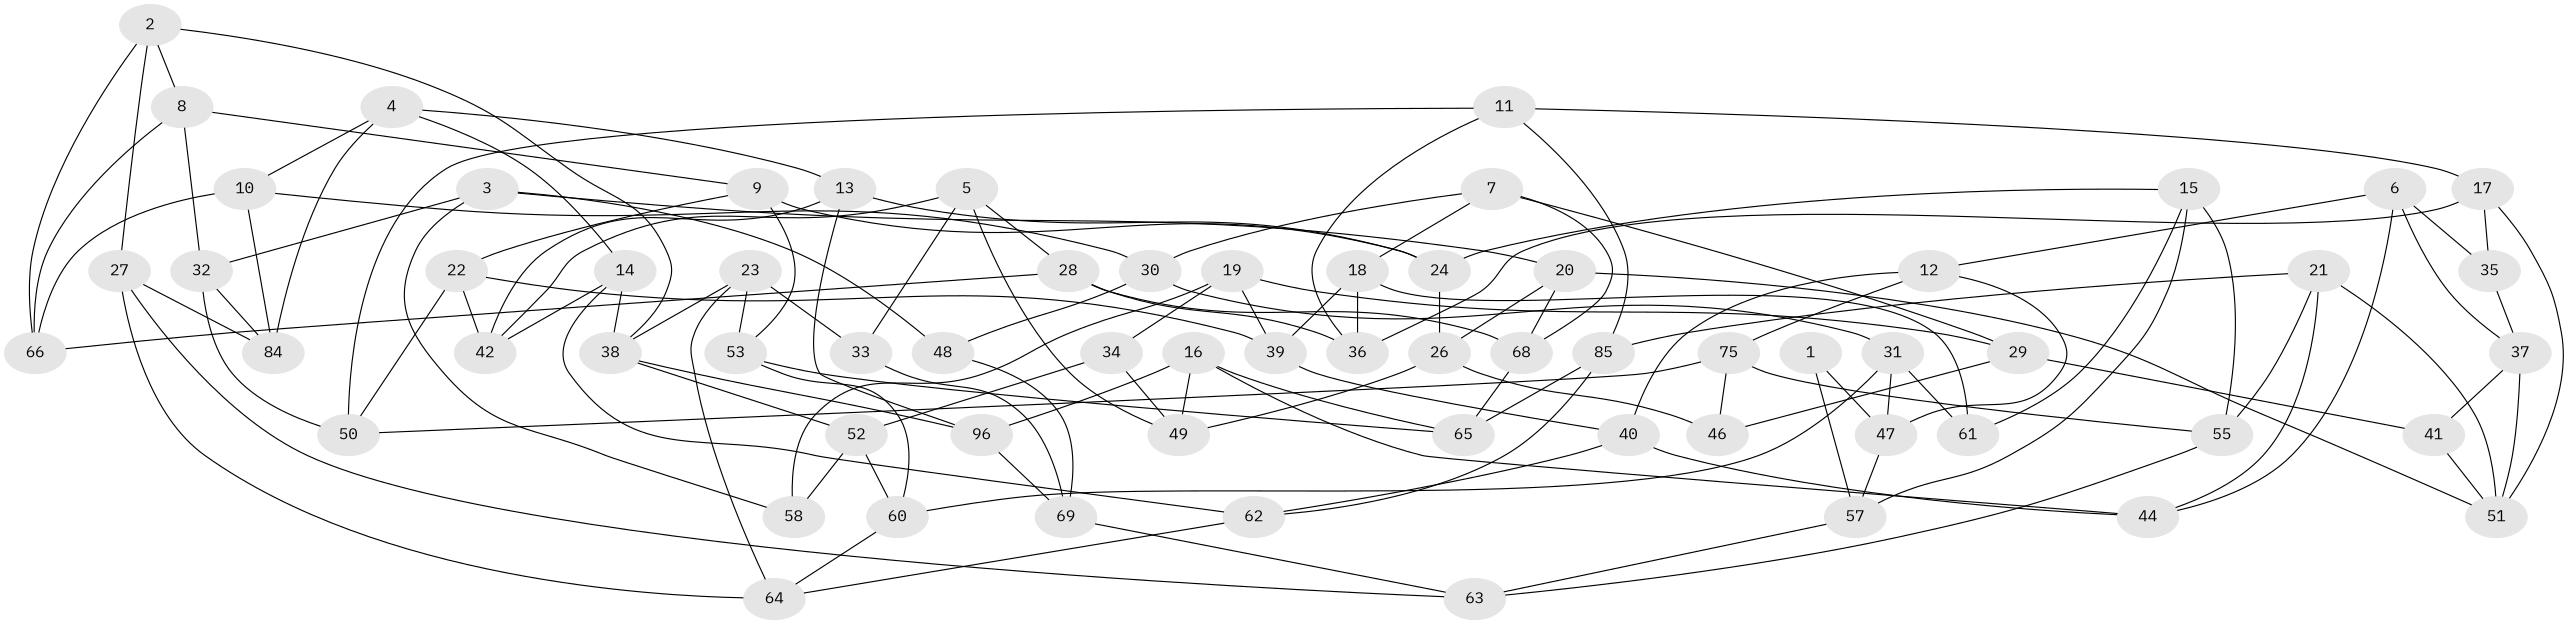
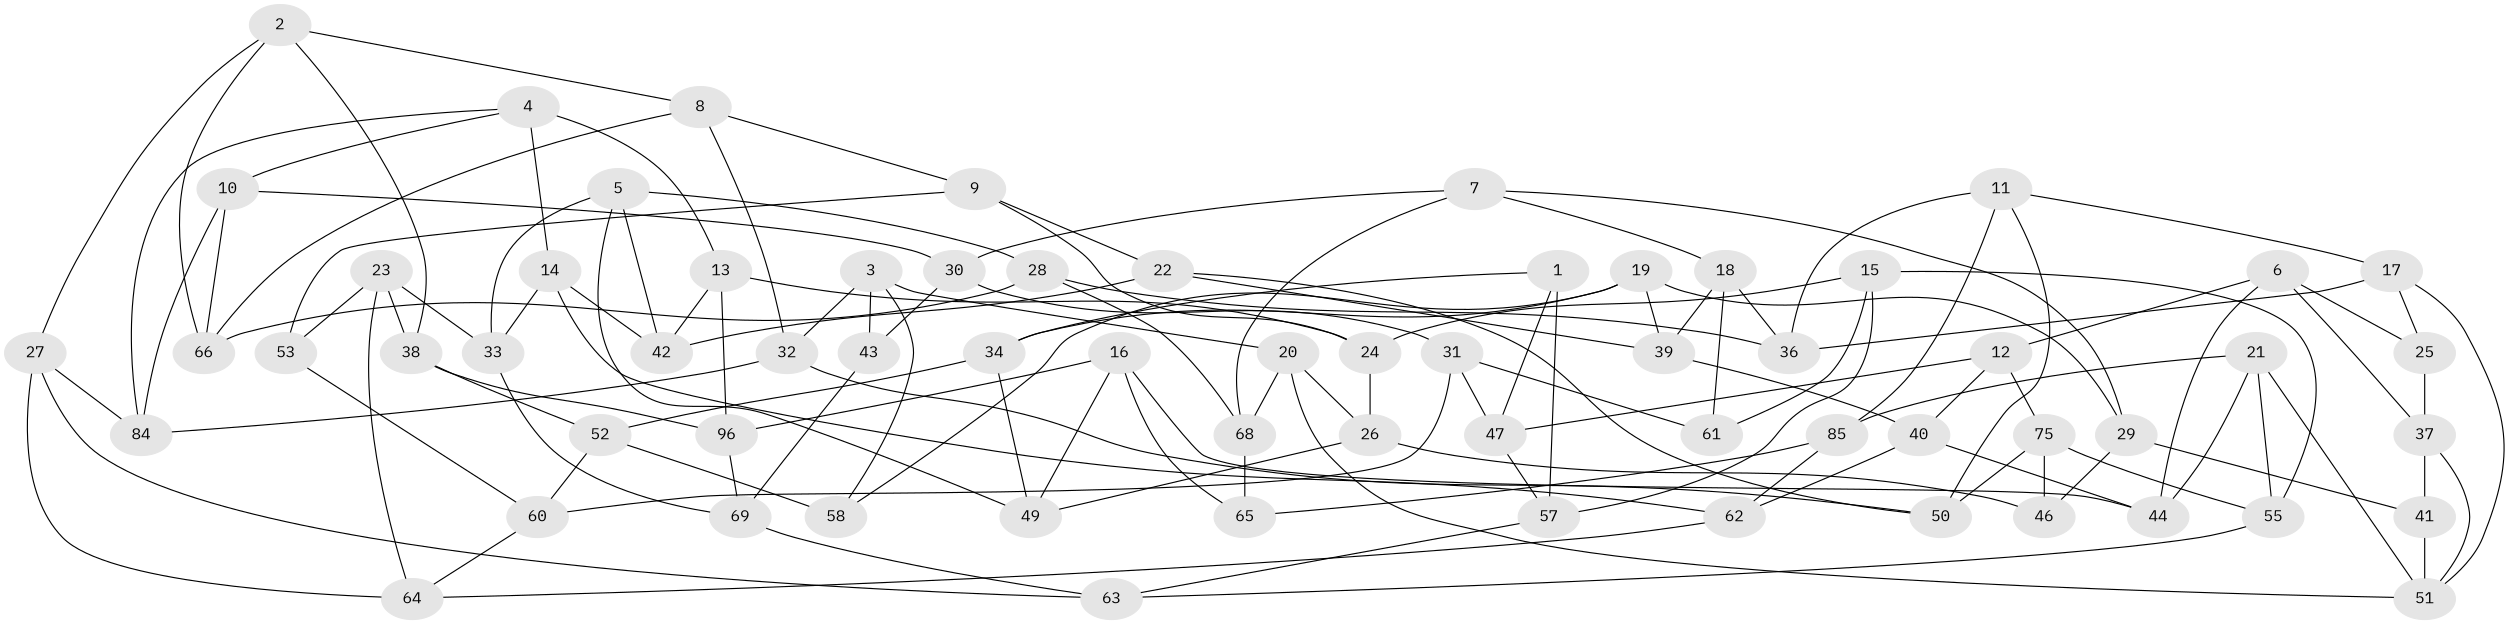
node "35": label "35" -> "25"
edge "1" -- "34": added
edge "14" -- "38": now "14" -- "33"
node "48": label "48" -> "43"
edge "53" -- "65": removed
